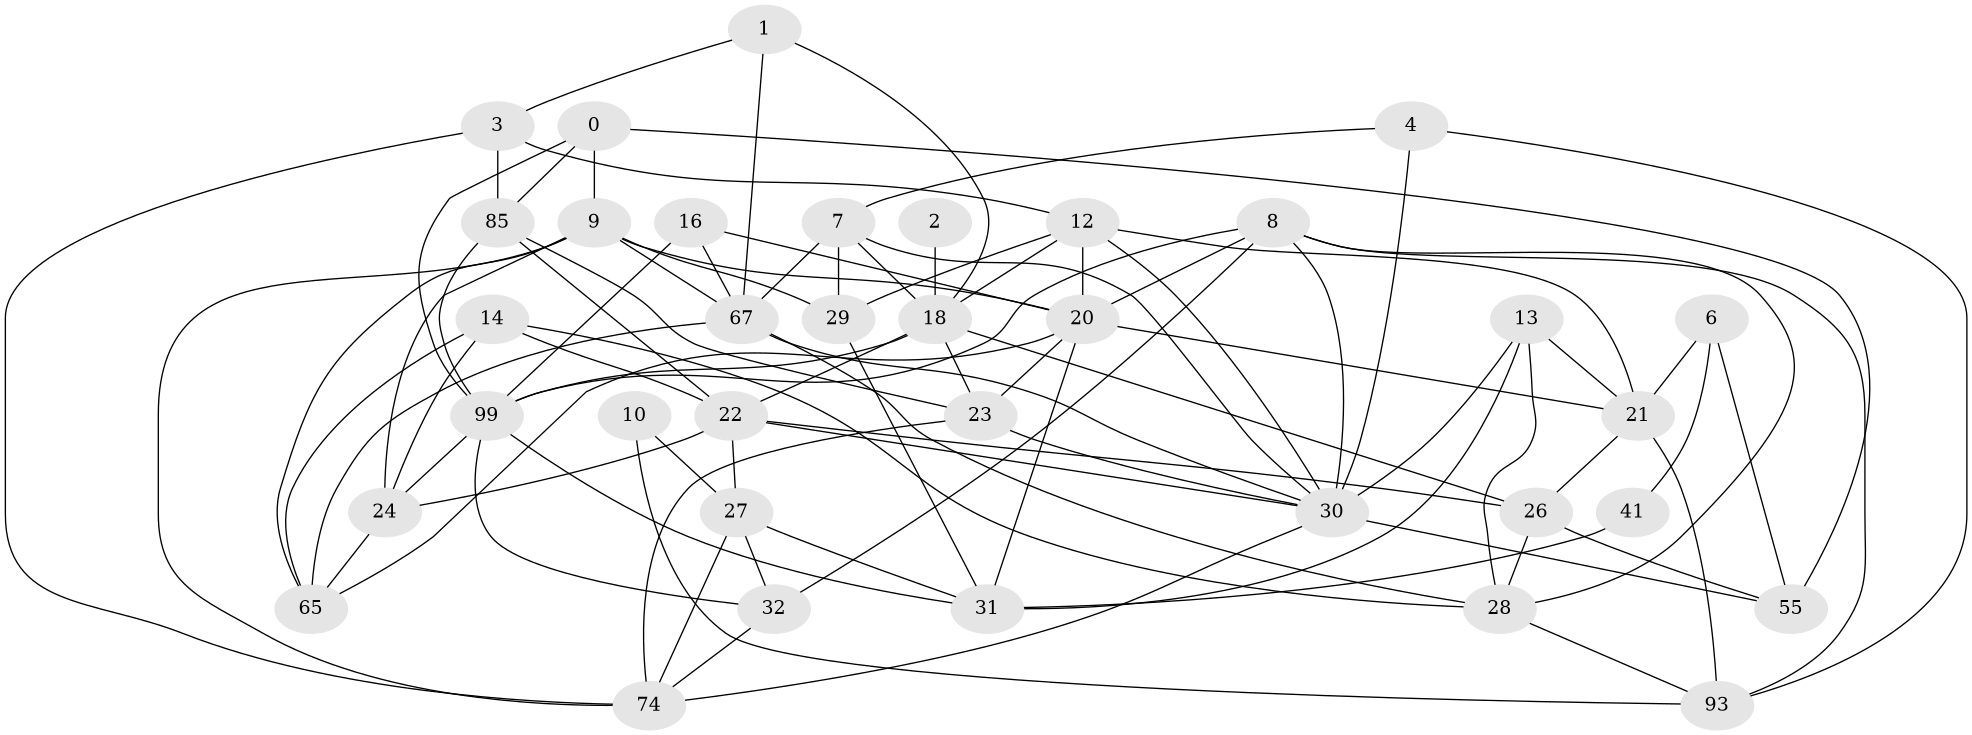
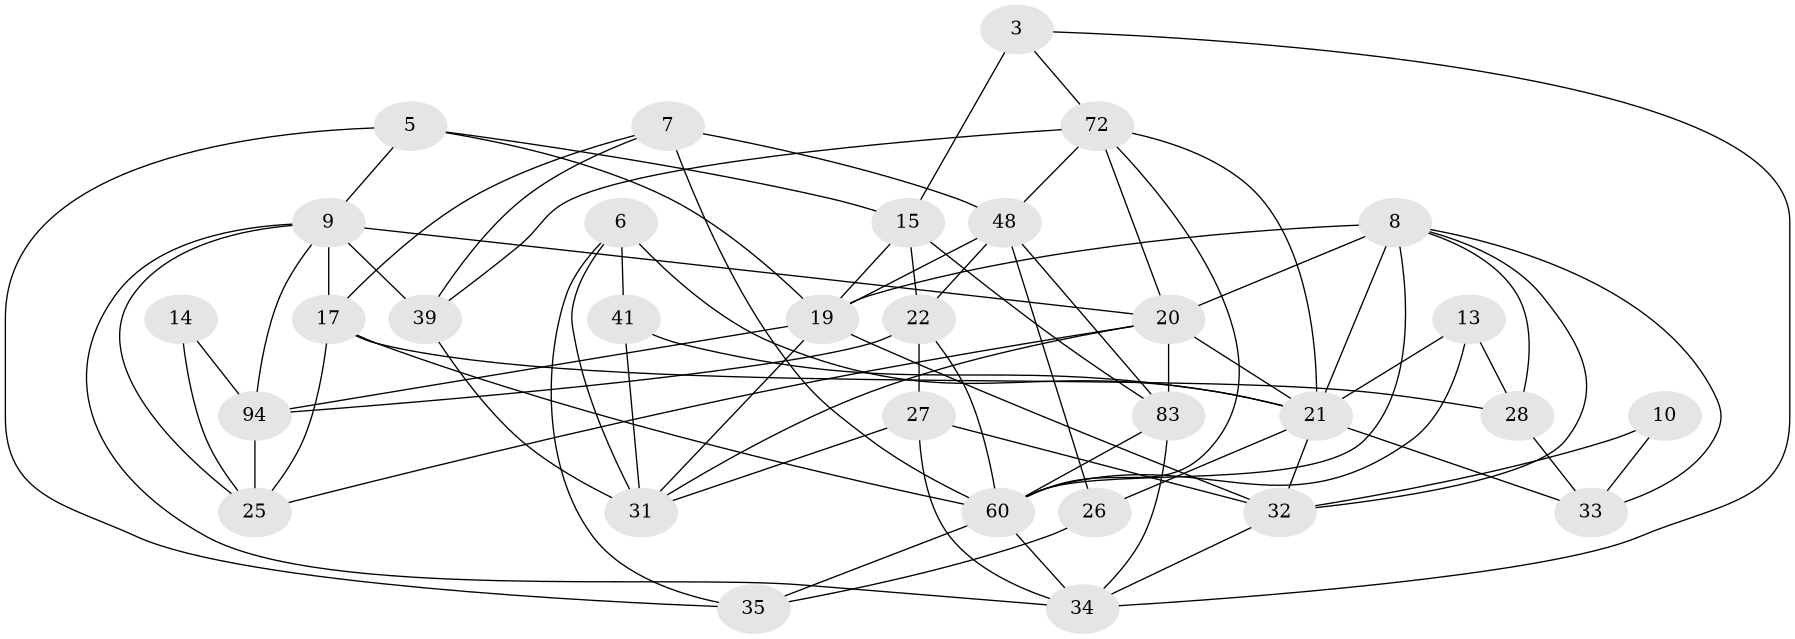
node "1": removed
node "0": label "0" -> "5"
node "4": removed
node "85": label "85" -> "15"
node "16": removed
node "2": removed
node "12": label "12" -> "72"
node "67": label "67" -> "17"
node "29": label "29" -> "39"
node "18": label "18" -> "48"
edge "8" -- "21": added
edge "14" -- "22": removed
edge "41" -- "21": added
node "99": label "99" -> "19"
node "23": label "23" -> "83"
edge "21" -- "32": added
edge "22" -- "26": removed
edge "10" -- "27": now "10" -- "32"
node "24": label "24" -> "94"
node "30": label "30" -> "60"
edge "14" -- "28": removed
edge "13" -- "31": now "6" -- "31"
edge "26" -- "28": removed
node "65": label "65" -> "25"
node "55": label "55" -> "35"
node "74": label "74" -> "34"
node "93": label "93" -> "33"
